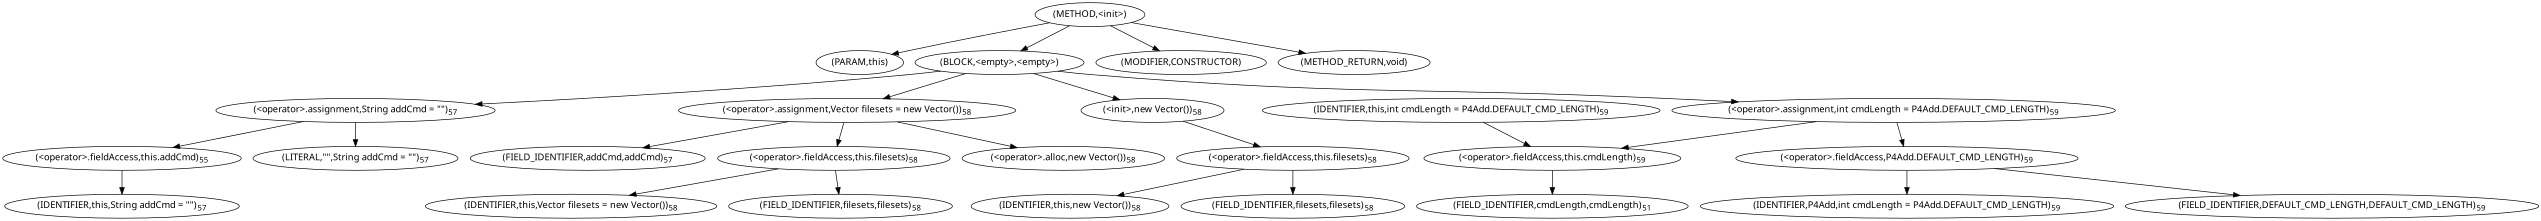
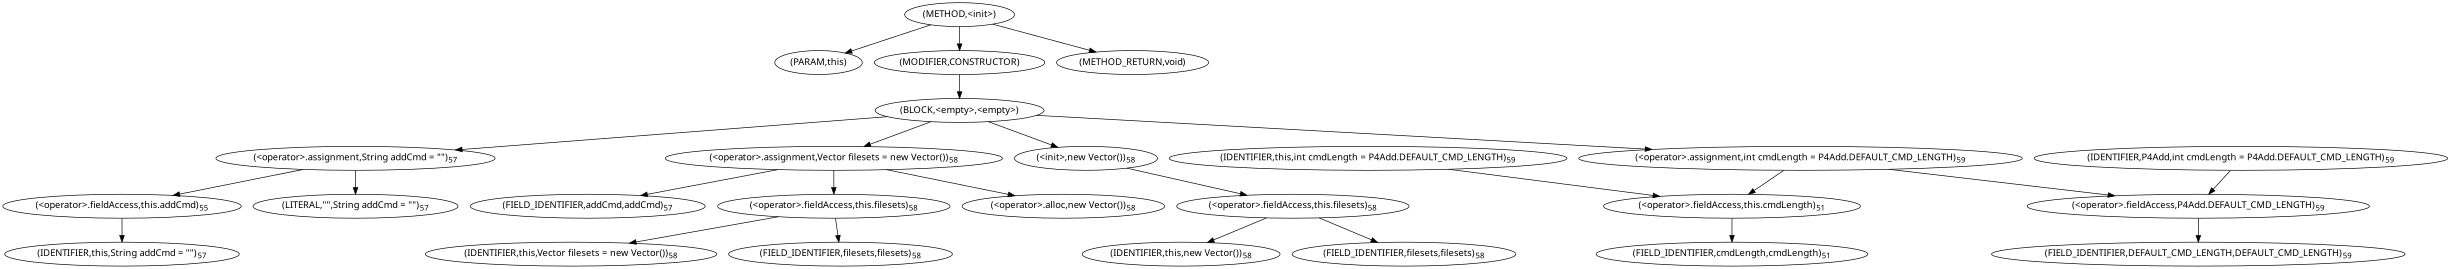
edge "(METHOD,<init>)" -> "(BLOCK,<empty>,<empty>)": now "(MODIFIER,CONSTRUCTOR)" -> "(BLOCK,<empty>,<empty>)"
node "(<operator>.fieldAccess,this.cmdLength)": text "59" -> "51"
edge "(<operator>.fieldAccess,P4Add.DEFAULT_CMD_LENGTH)" -> "(IDENTIFIER,P4Add,int cmdLength = P4Add.DEFAULT_CMD_LENGTH)": reversed
